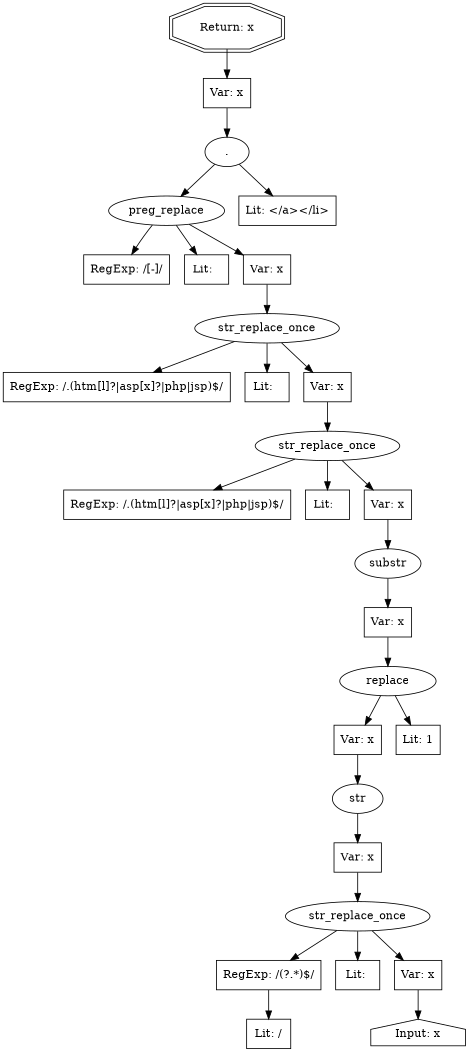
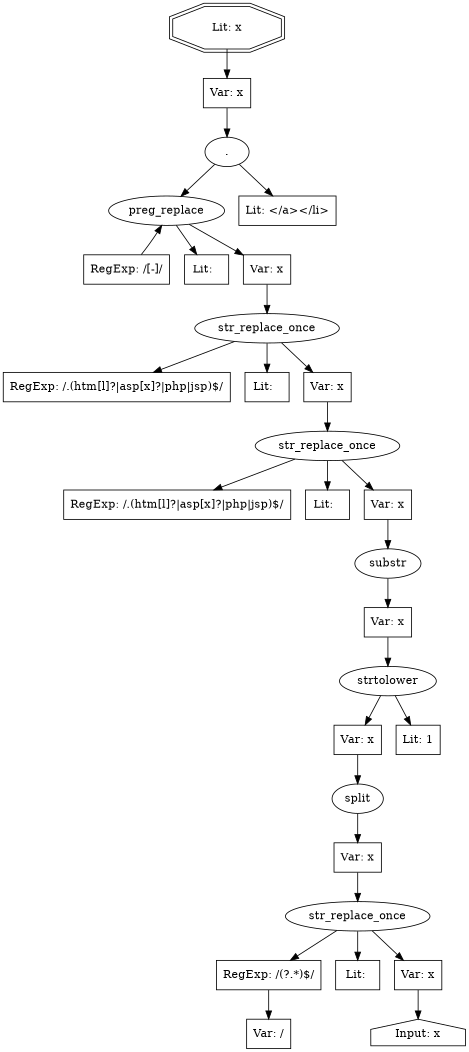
node "Return: x": label "Return: x" -> "Lit: x"
edge "preg_replace" -> "RegExp: /[-]/": reversed
node "replace": label "replace" -> "strtolower"
node "str": label "str" -> "split"
node "Lit: /": label "Lit: /" -> "Var: /"
